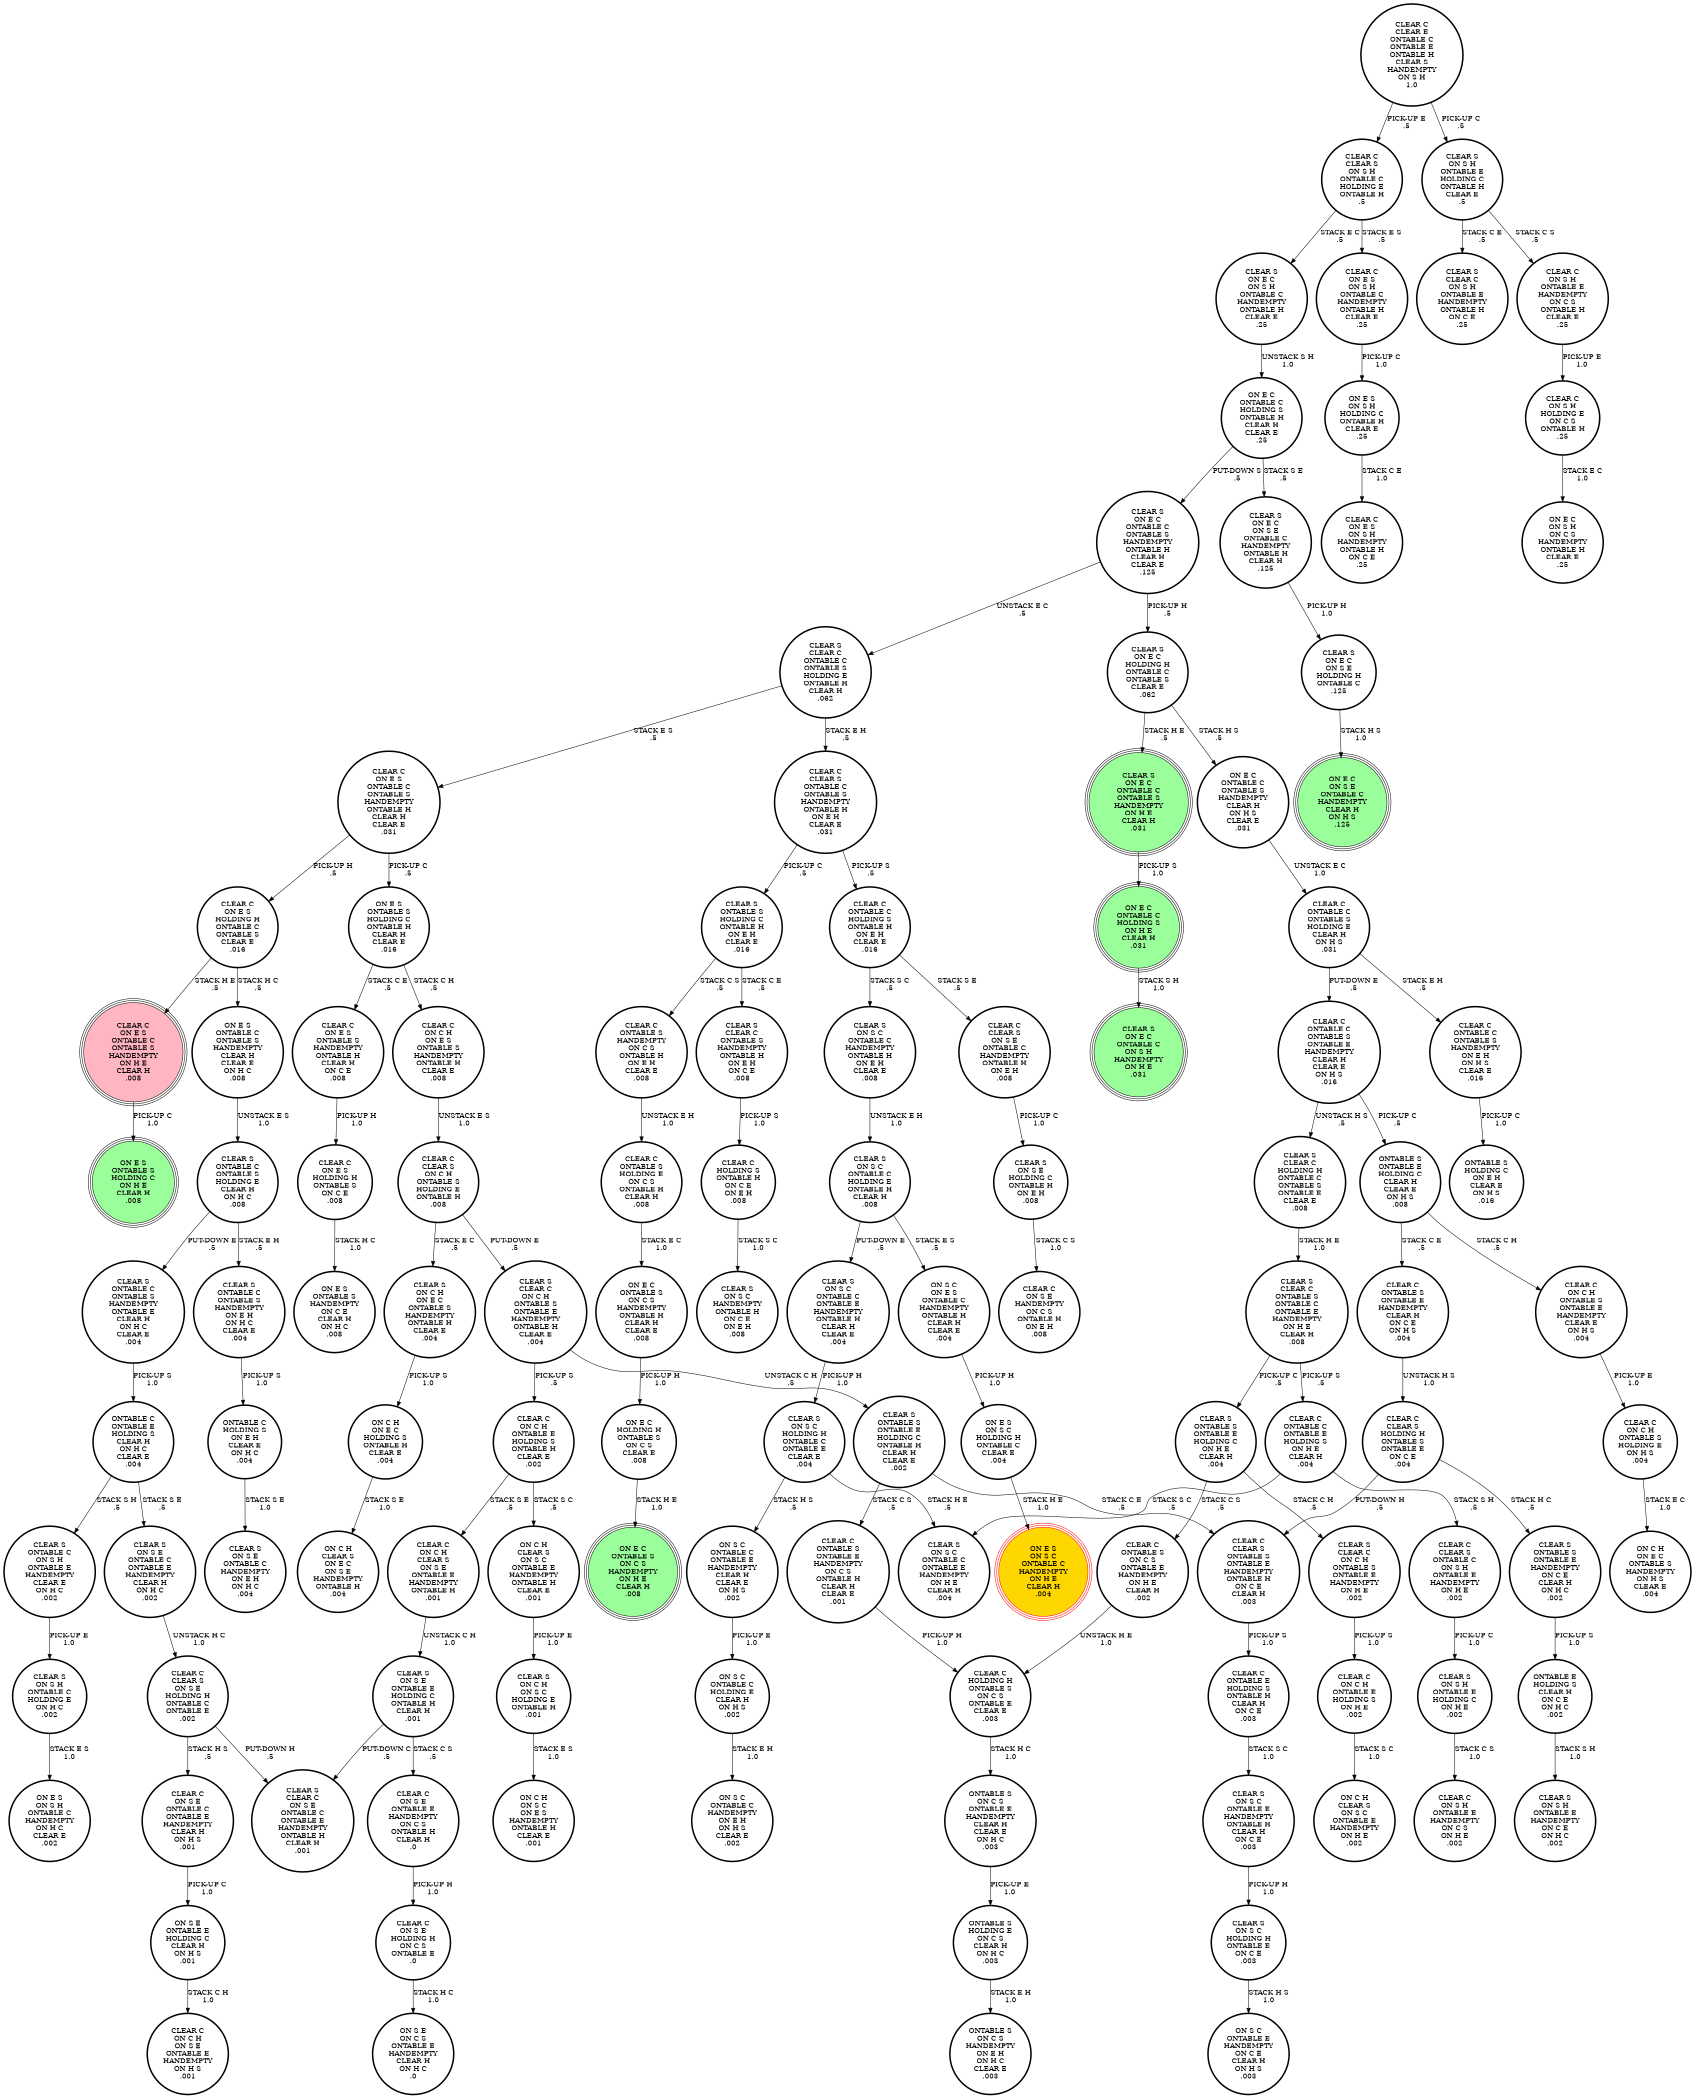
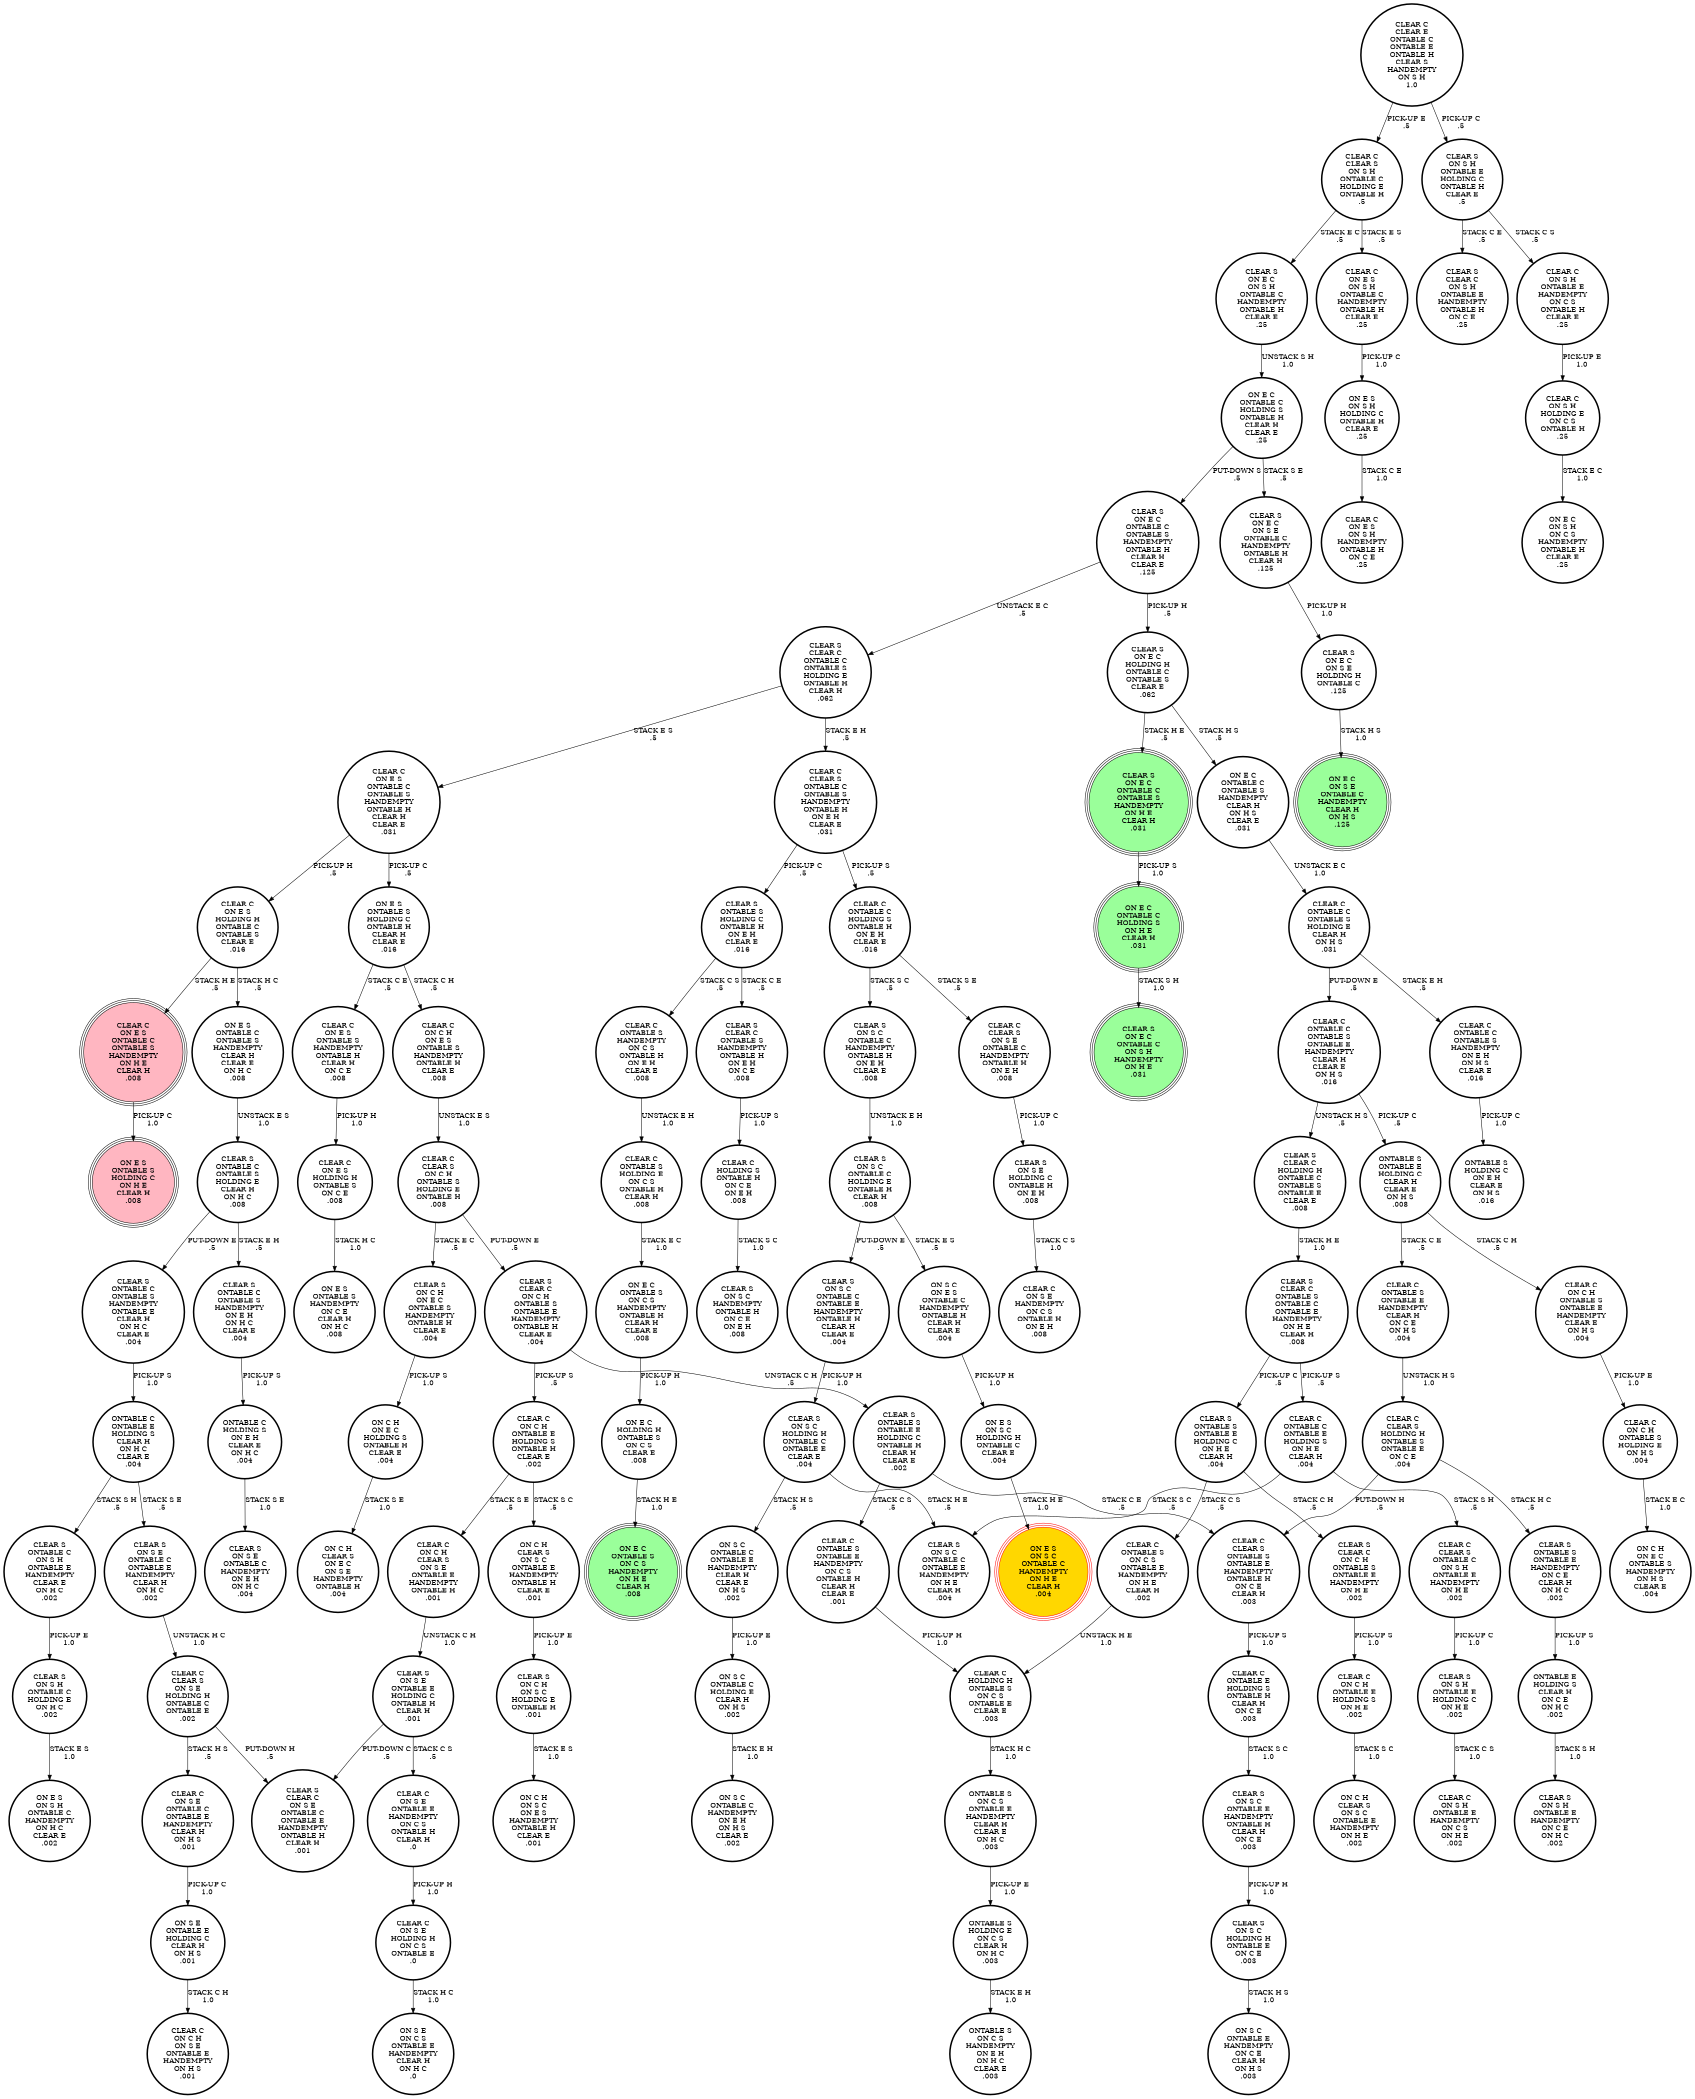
node "ON E S ONTABLE S HOLDING C ON H E CLEAR H .008": fillcolor palegreen1 -> lightpink
